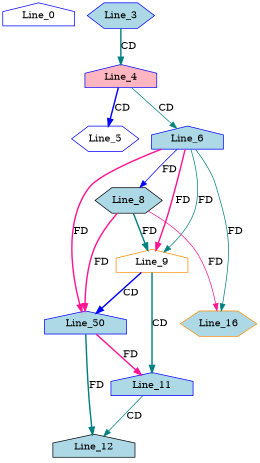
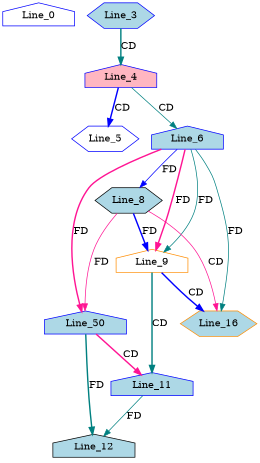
edge "Line_8" -> "Line_9": color teal -> blue
edge "Line_8" -> "Line_50": style bold -> solid
edge "Line_8" -> "Line_16": label "FD" -> "CD"
edge "Line_9" -> "Line_50": now "Line_9" -> "Line_16"
edge "Line_50" -> "Line_11": label "FD" -> "CD"
edge "Line_11" -> "Line_12": label "CD" -> "FD"
